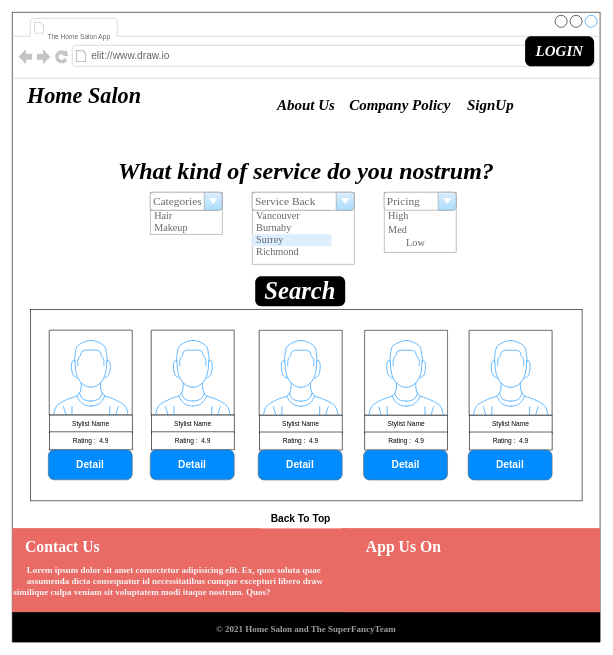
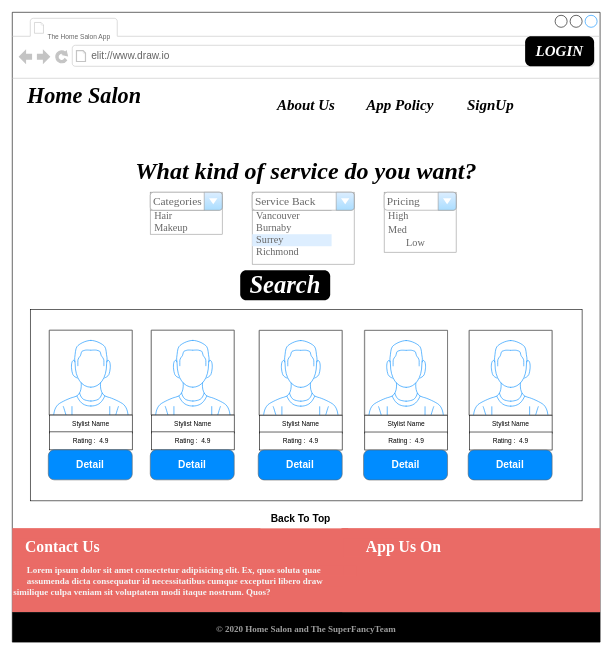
node "Company Policy": label "Company Policy" -> "App Policy"
node "What kind of service do you nostrum?": label "What kind of service do you nostrum?" -> "What kind of service do you want?"
node "Search": moved (300, 291) -> (285, 285)
node "© 2021 Home Salon and The SuperFancyTeam": label "© 2021 Home Salon and The SuperFancyTeam" -> "© 2020 Home Salon and The SuperFancyTeam"
